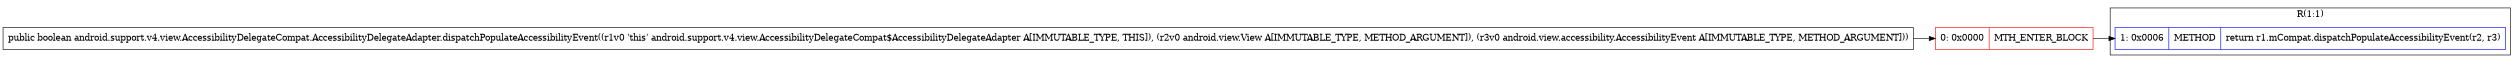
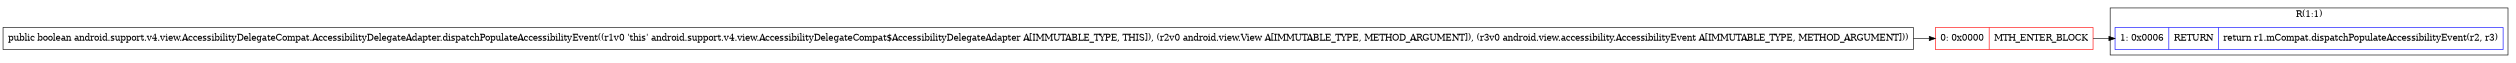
node "1: 0x0006": text "METHOD" -> "RETURN"
